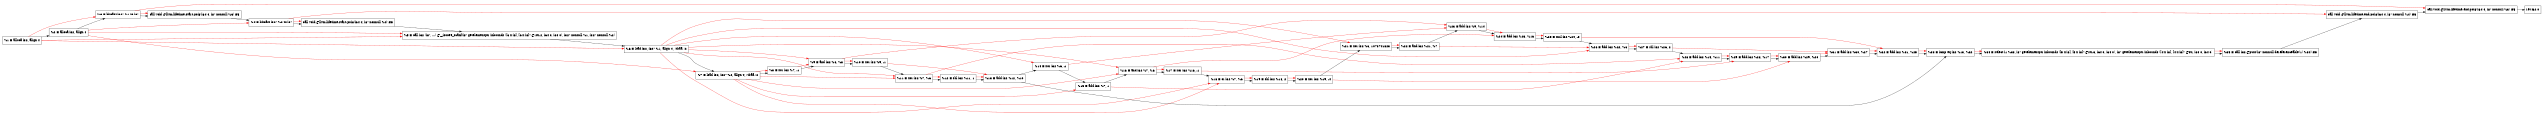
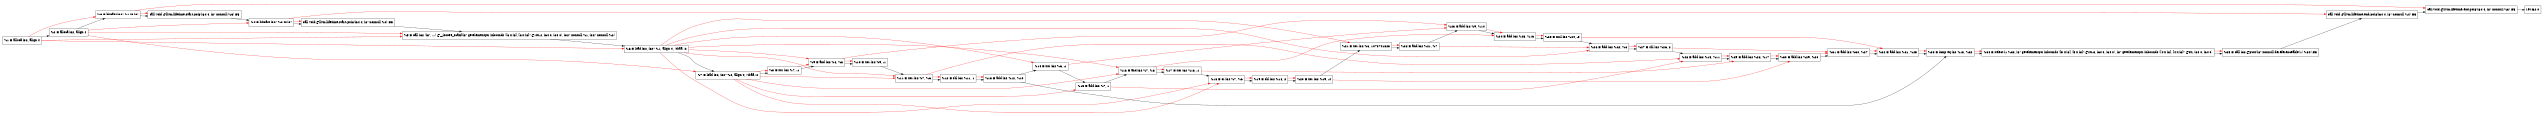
edge "%10 = xor i32 %9, -1" -> "%13 = add i32 %12, %10": removed
